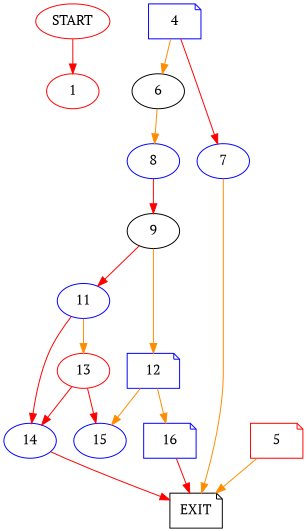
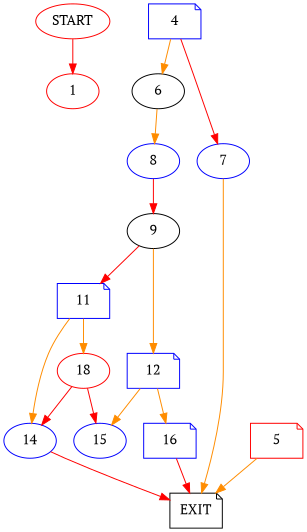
node "11": shape ellipse -> note
edge "11" -> "14": color red -> darkorange
node "13": label "13" -> "18"
